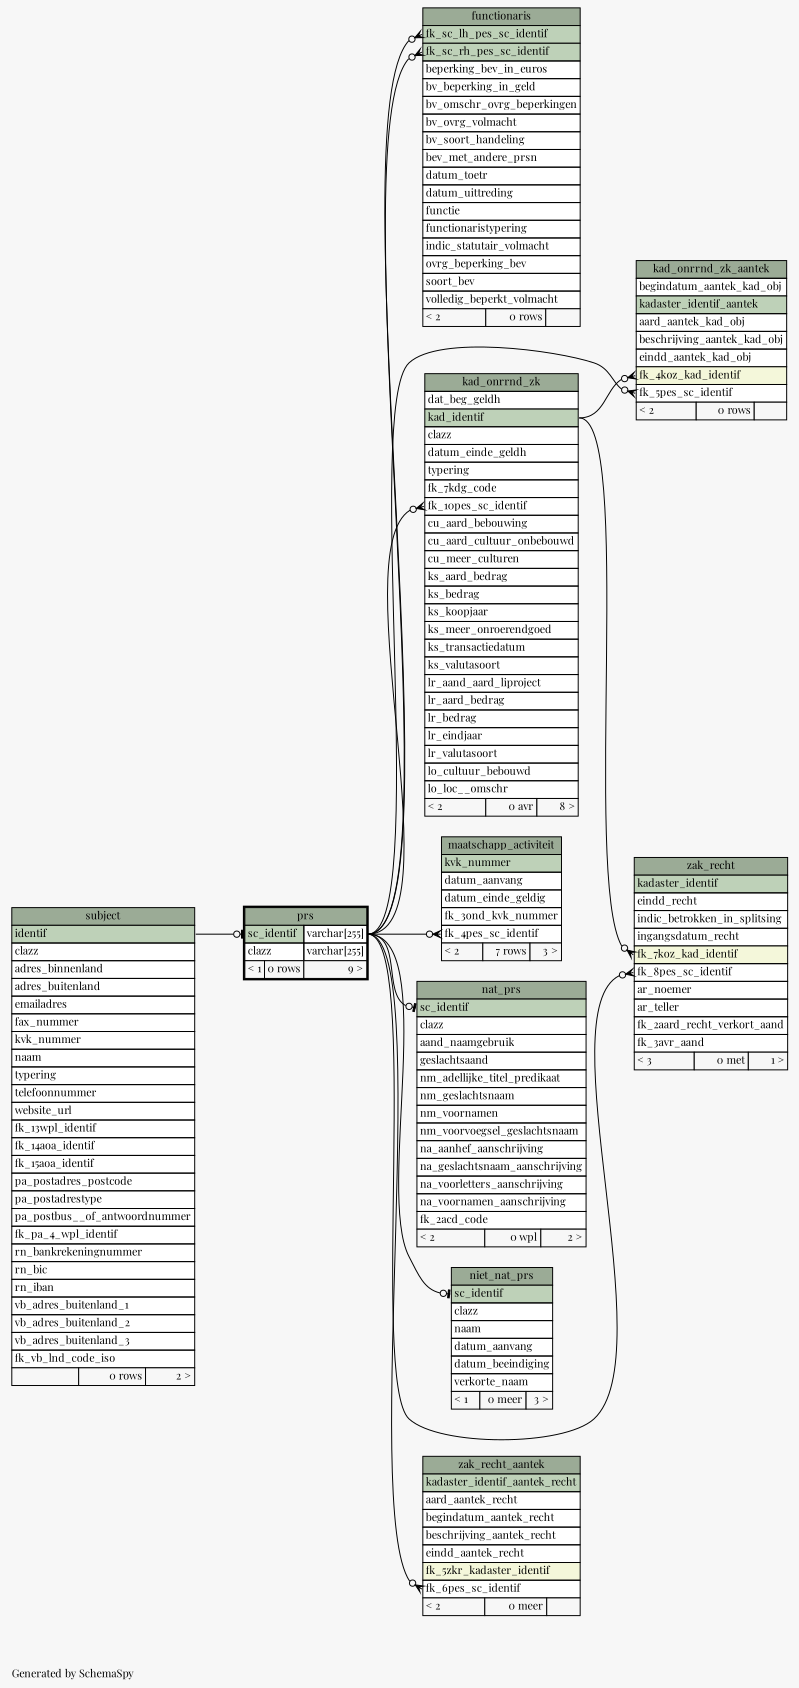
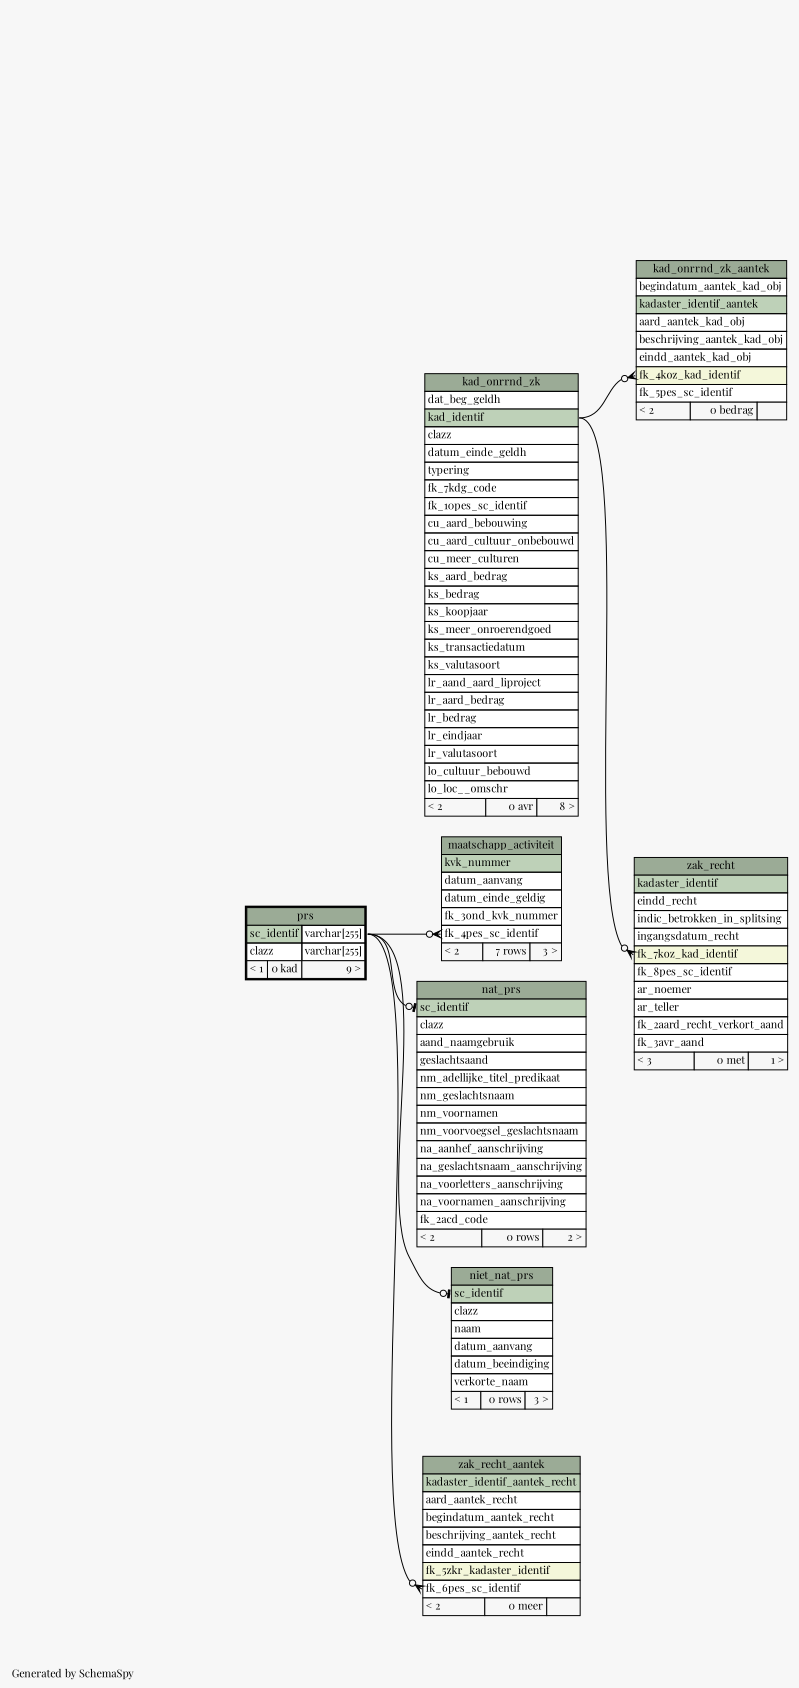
node "functionaris": removed
edge "prs" -> "kad_onrrnd_zk_aantek": removed
node "kad_onrrnd_zk_aantek": text "0 rows" -> "0 bedrag"
edge "prs" -> "kad_onrrnd_zk": removed
node "prs": text "0 rows" -> "0 kad"
node "subject": removed
node "nat_prs": text "0 wpl" -> "0 rows"
node "niet_nat_prs": text "0 meer" -> "0 rows"
edge "prs" -> "zak_recht": removed
